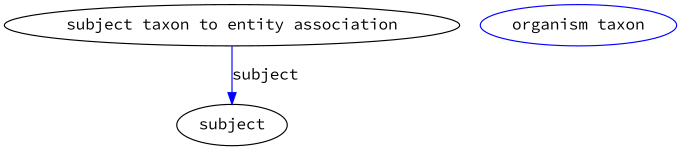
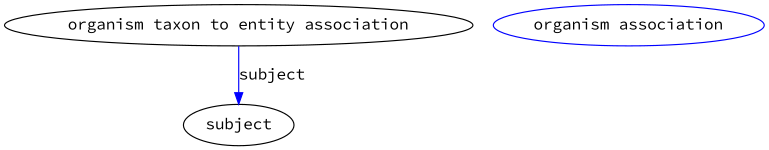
node "subject taxon to entity association": label "subject taxon to entity association" -> "organism taxon to entity association"
node "organism taxon": label "organism taxon" -> "organism association"
